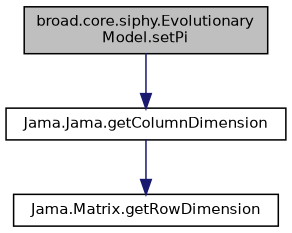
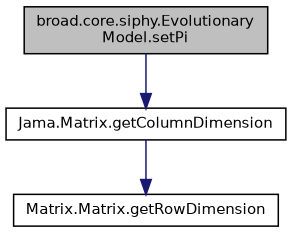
node "Jama.Jama.getColumnDimension": label "Jama.Jama.getColumnDimension" -> "Jama.Matrix.getColumnDimension"
node "Jama.Matrix.getRowDimension": label "Jama.Matrix.getRowDimension" -> "Matrix.Matrix.getRowDimension"
